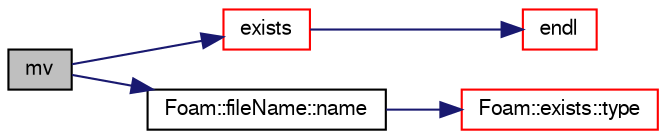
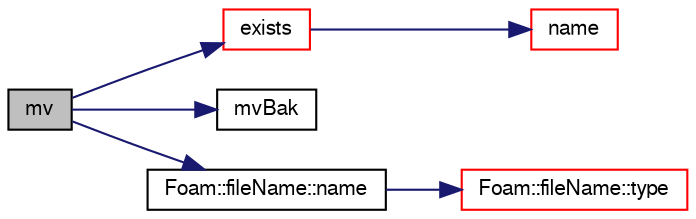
node "endl": label "endl" -> "name"
node "mvBak": added
node "Foam::exists::type": label "Foam::exists::type" -> "Foam::fileName::type"
